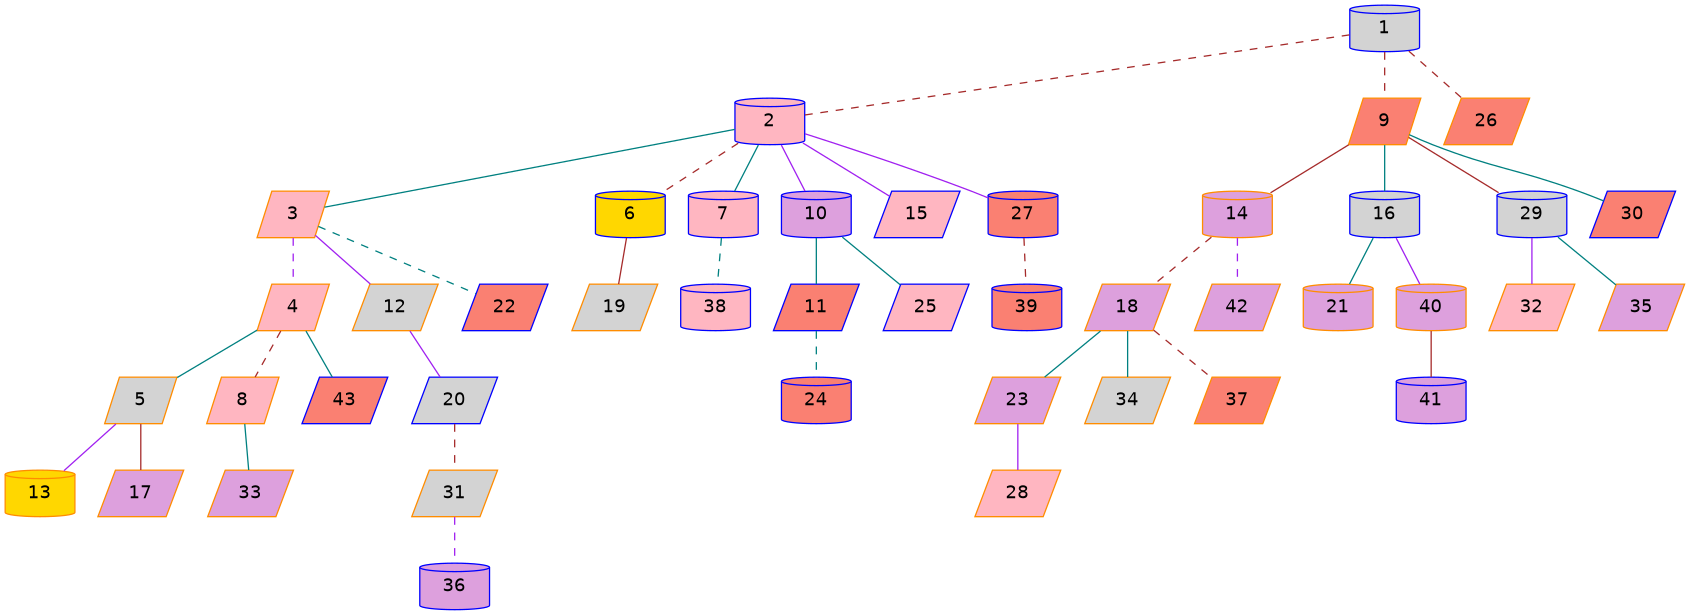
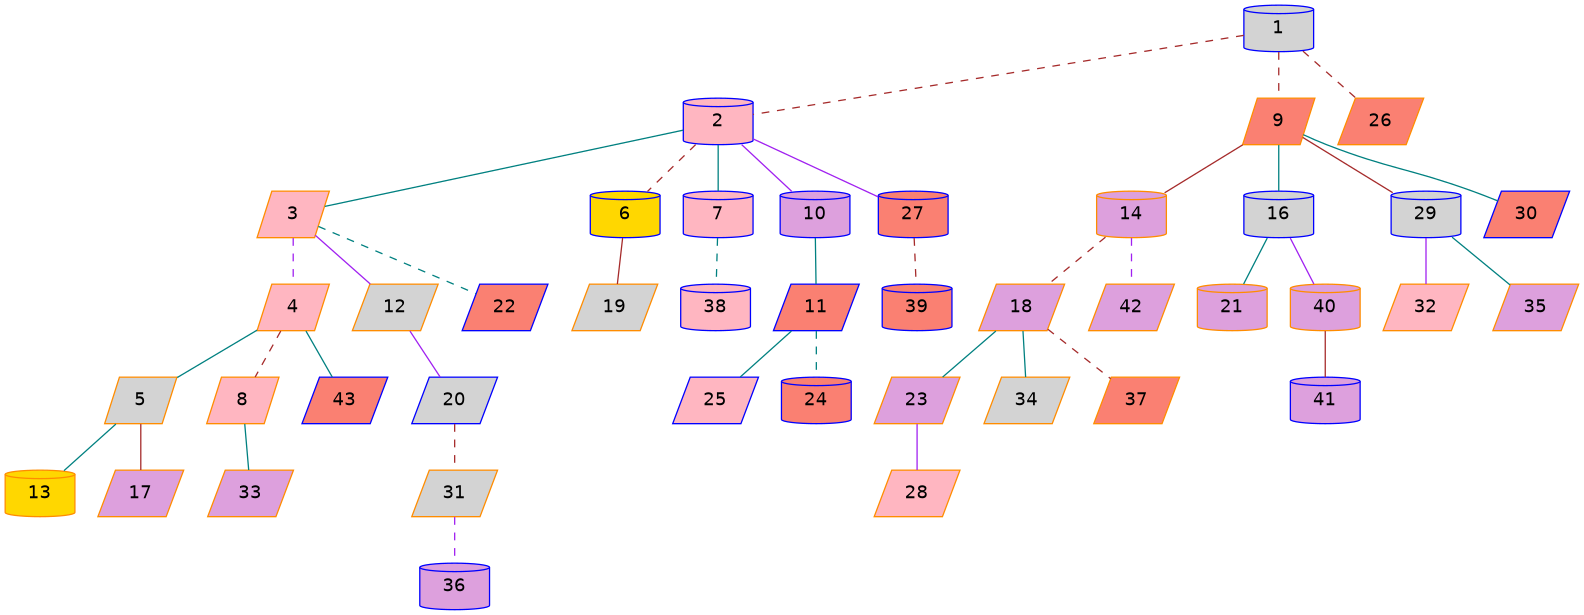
node "15": removed
edge "10" -- "25": now "11" -- "25"
edge "5" -- "13": color purple -> teal
